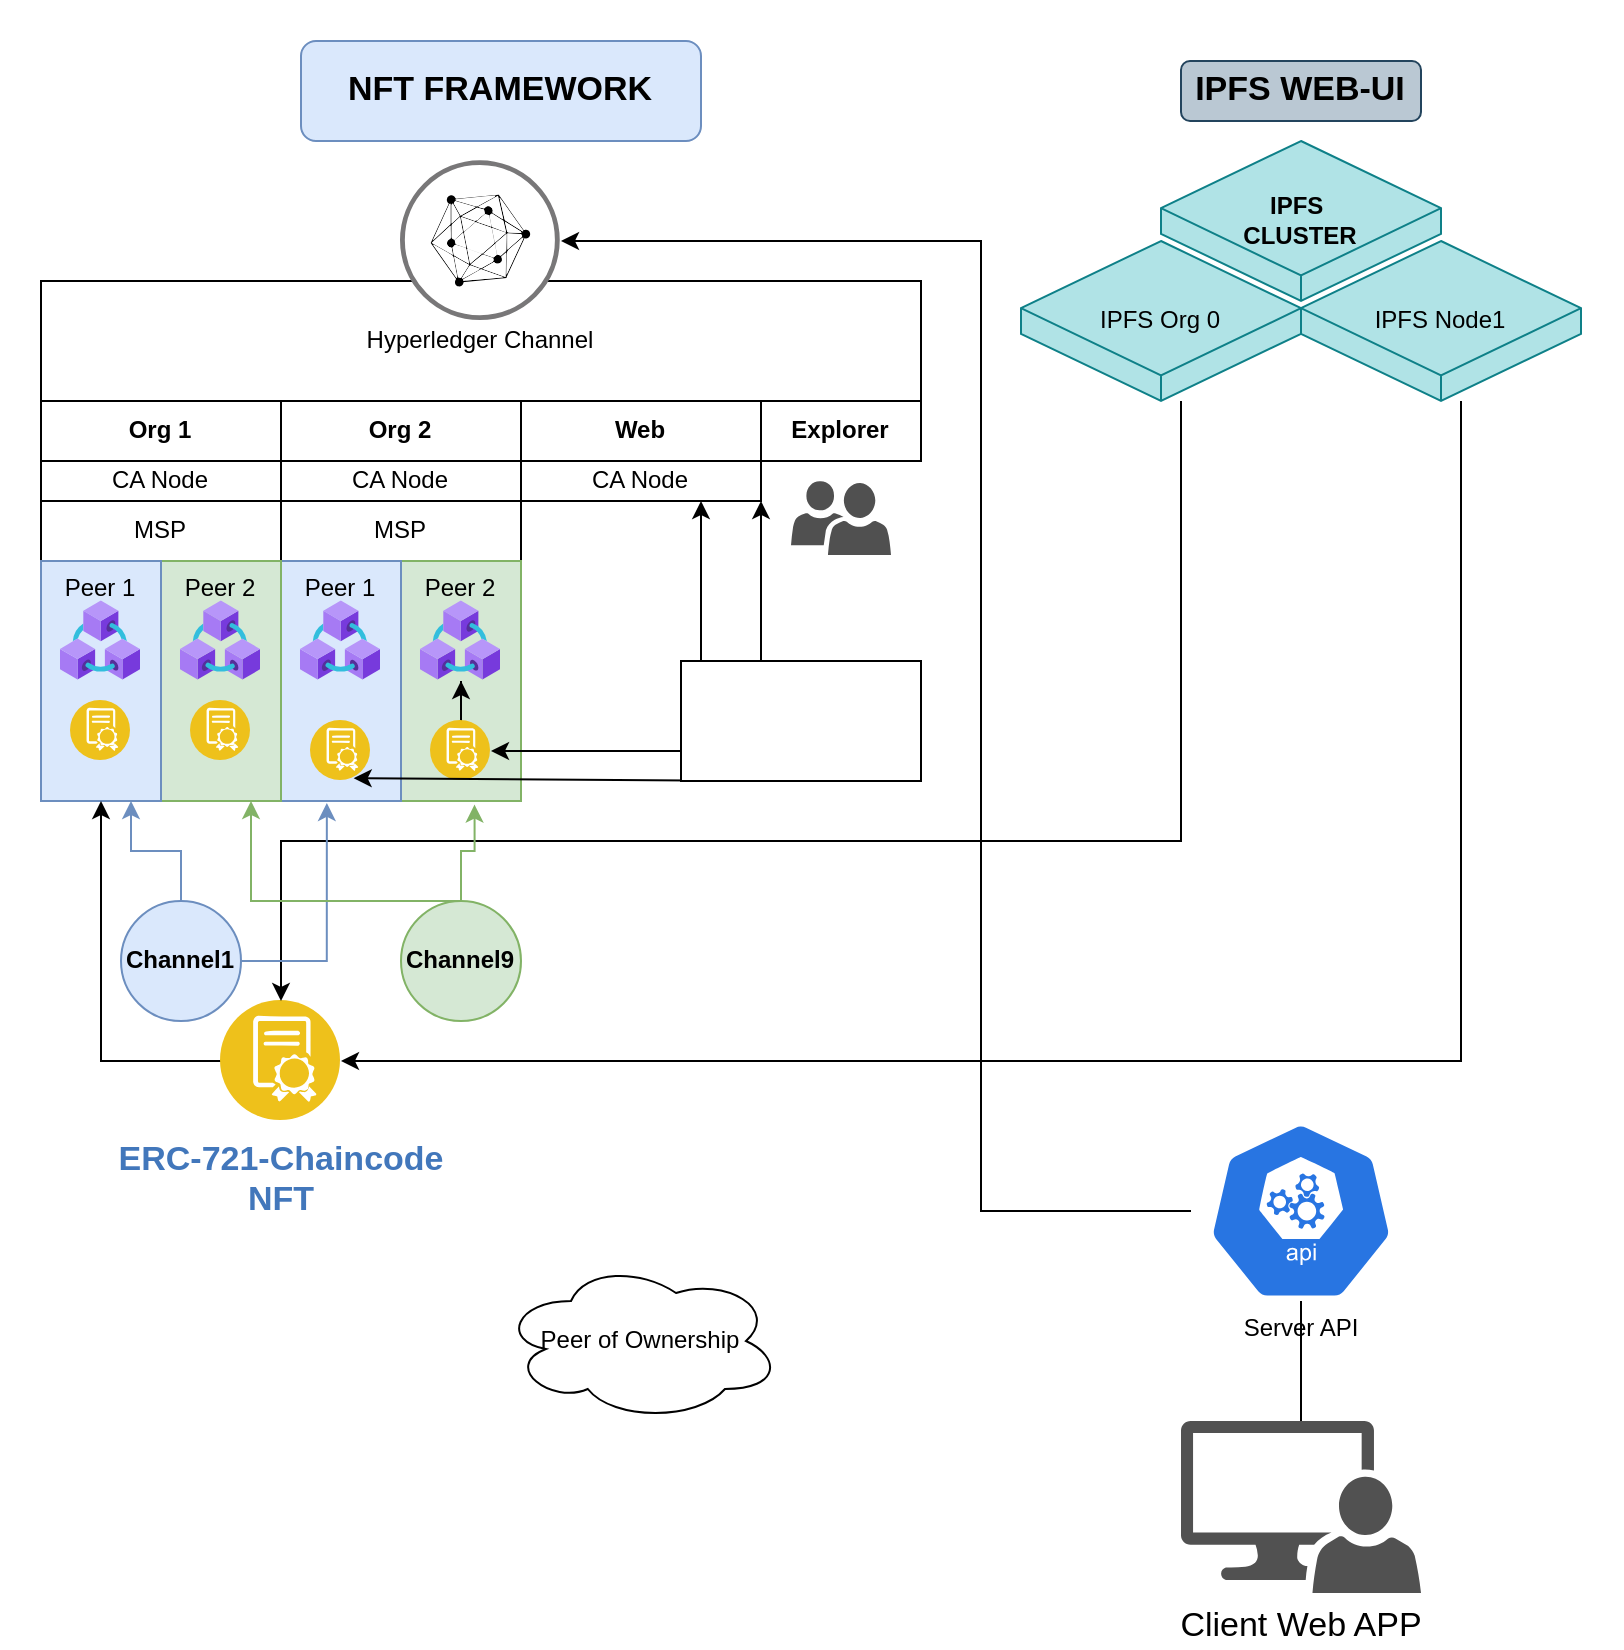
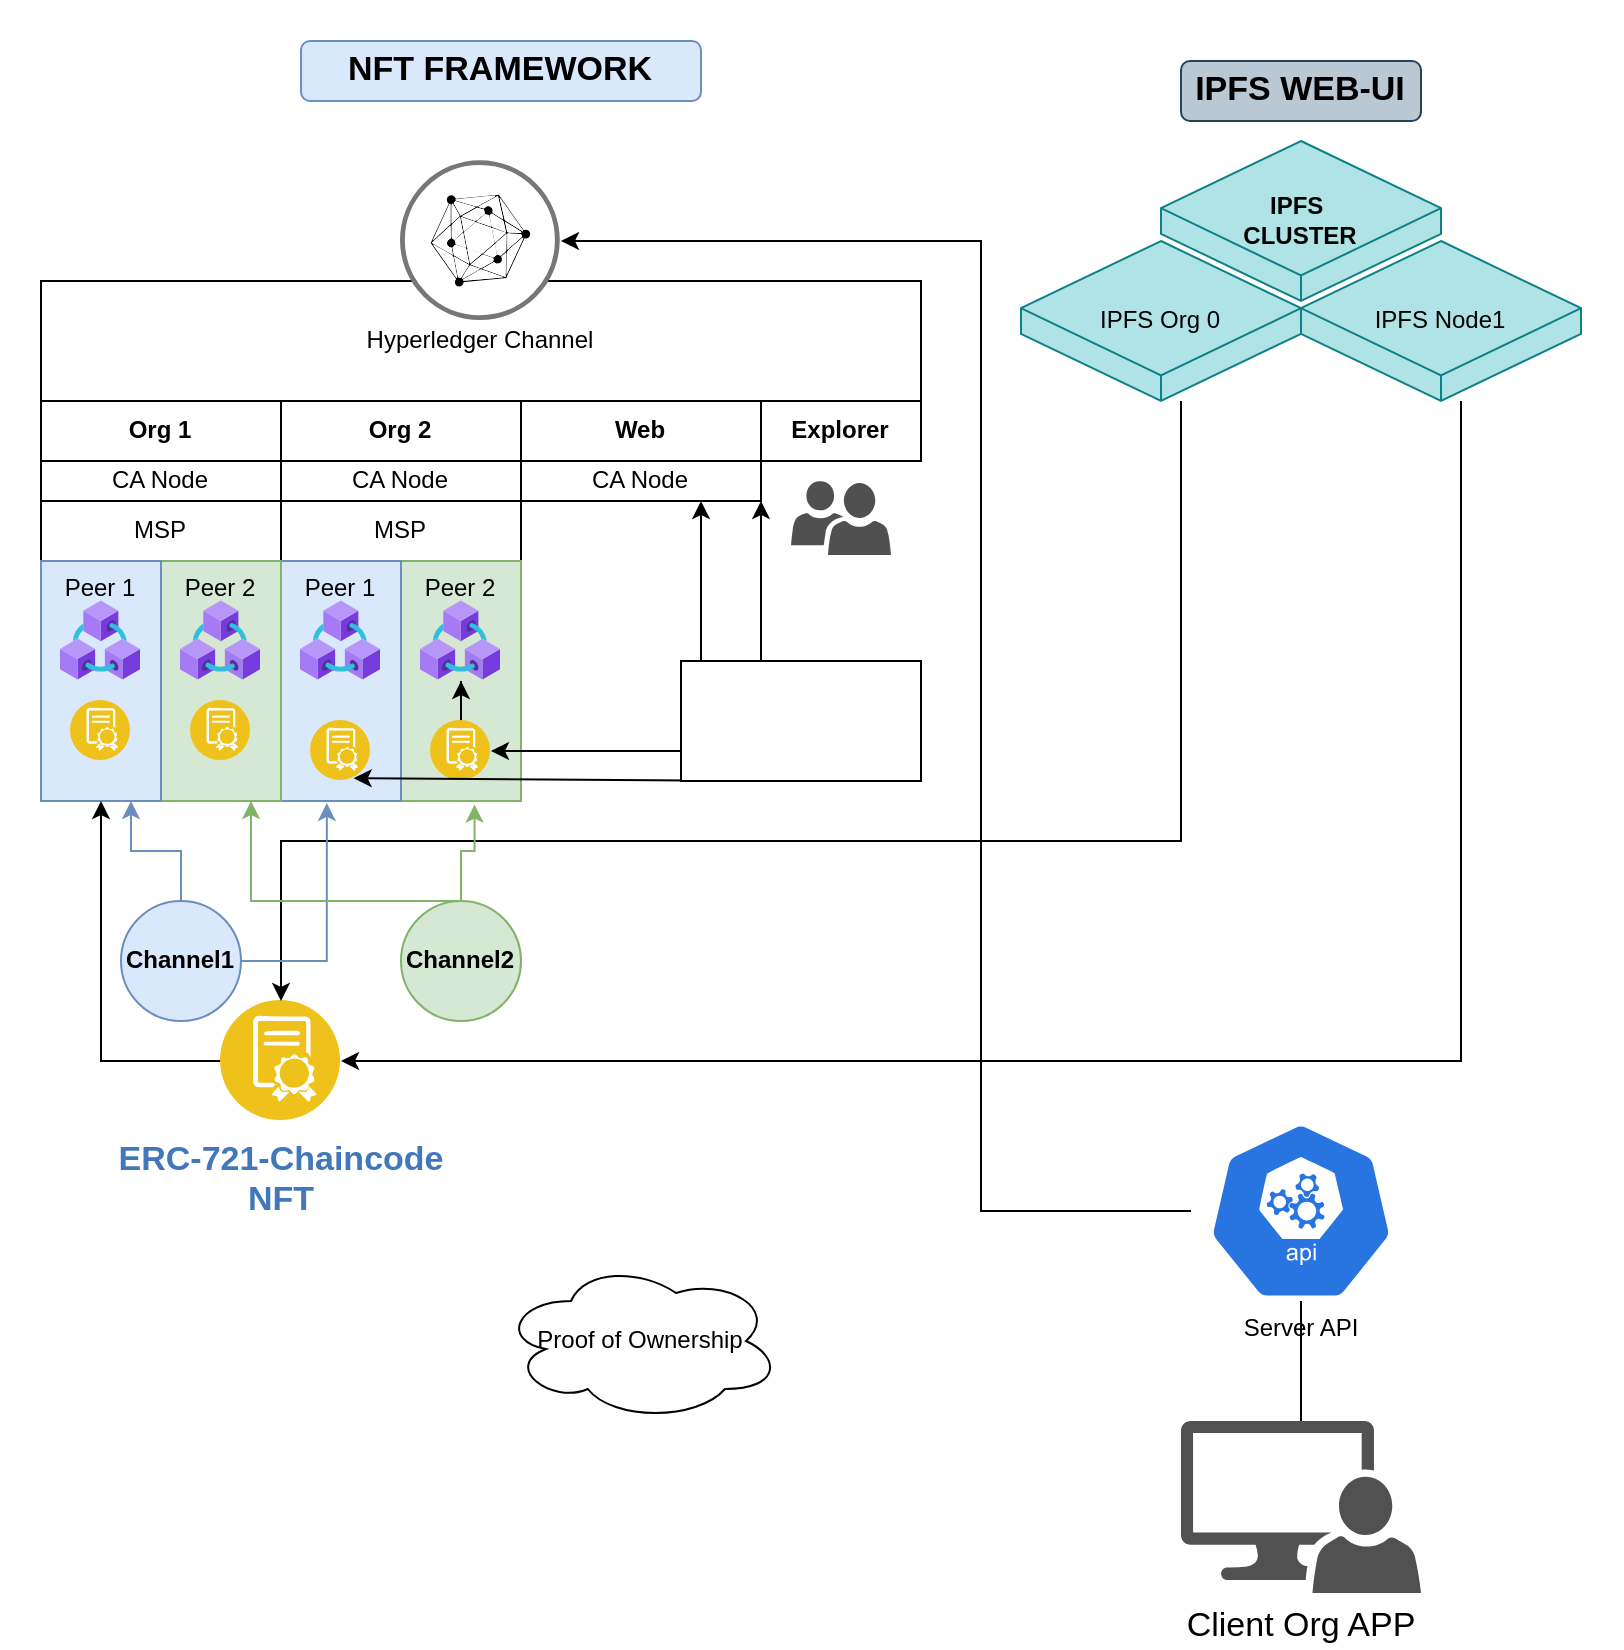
node "NFT FRAMEWORK": size 400x100 -> 400x60
node "Channel9": label "Channel9" -> "Channel2"
node "Peer of Ownership": label "Peer of Ownership" -> "Proof of Ownership"
node "Client Web APP": label "Client Web APP" -> "Client Org APP"
